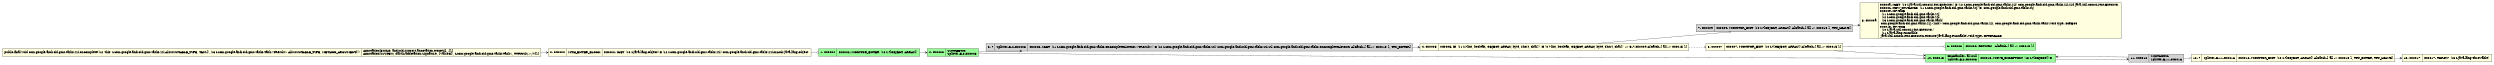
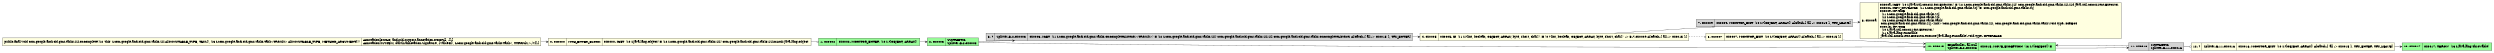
node "6: 0x0008": removed
node "13: 0x0017": fillcolor lightyellow -> palegreen
